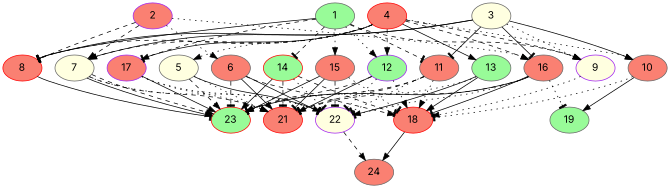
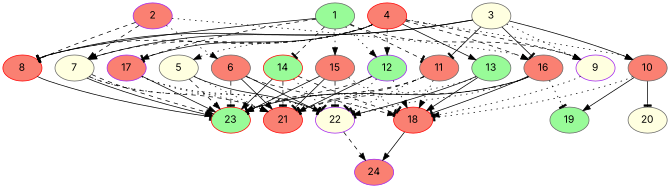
node "20": added
node "24": color gray40 -> purple
